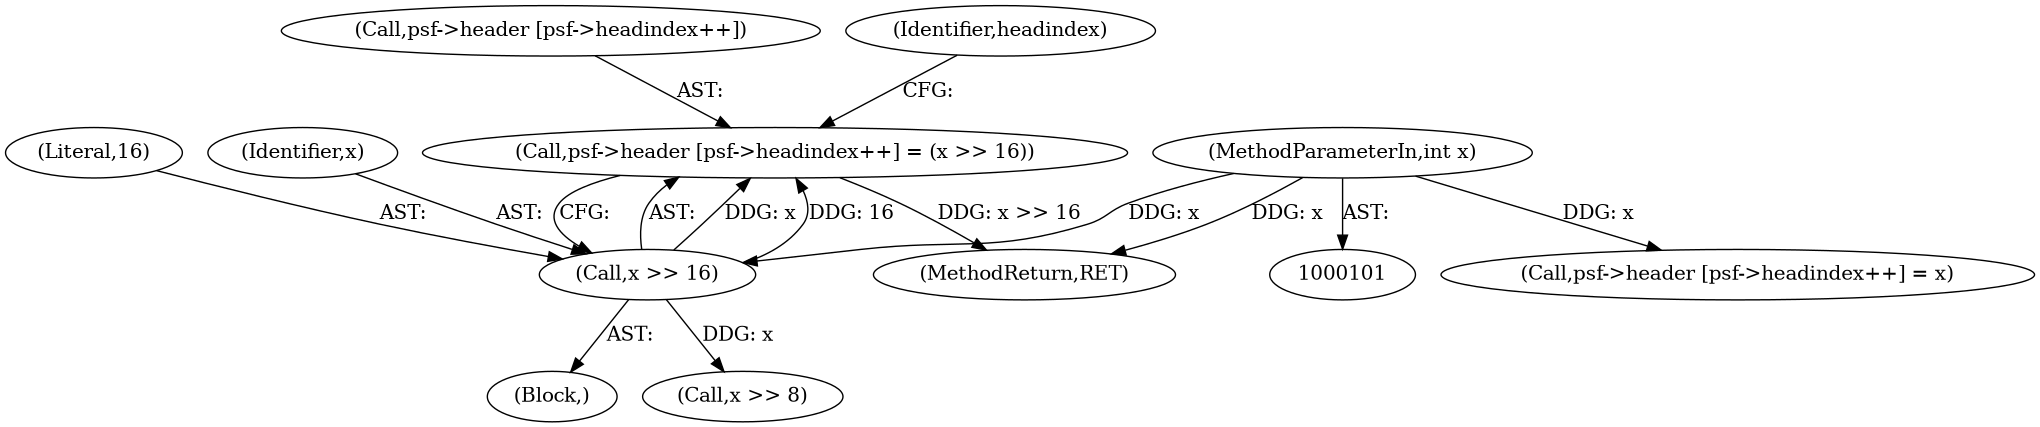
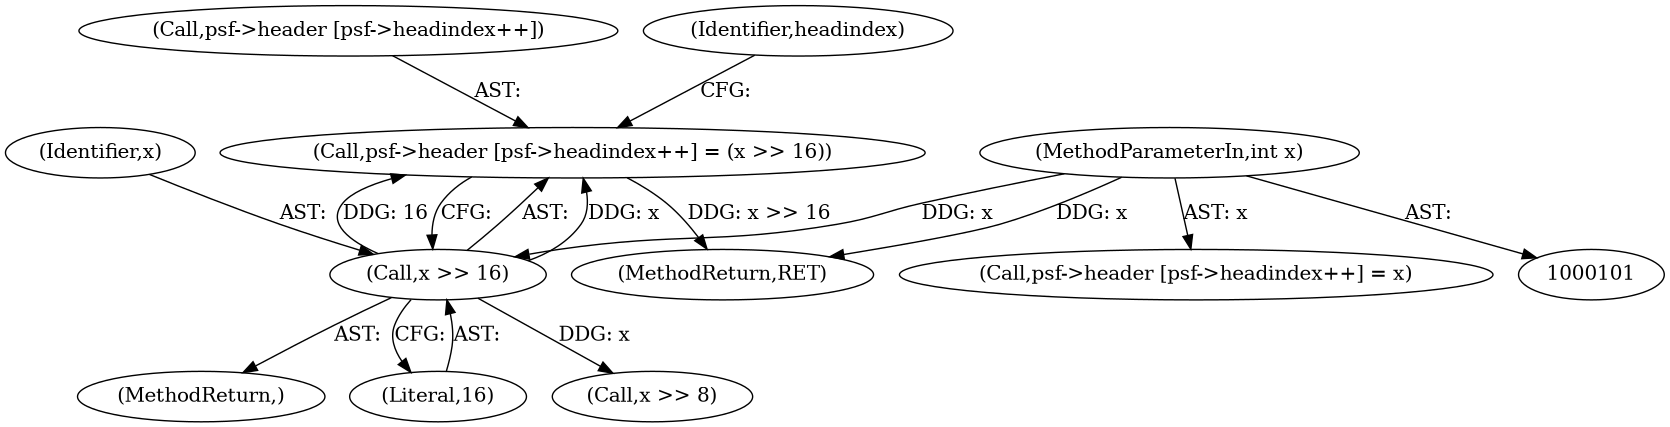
edge "(MethodParameterIn,int x)" -> "(Call,psf->header [psf->headindex++] = x)": label "DDG: x" -> "AST: x"
edge "(Call,x >> 16)" -> "(Literal,16)": added, label "CFG:"
node "(Block,)": label "(Block,)" -> "(MethodReturn,)"
